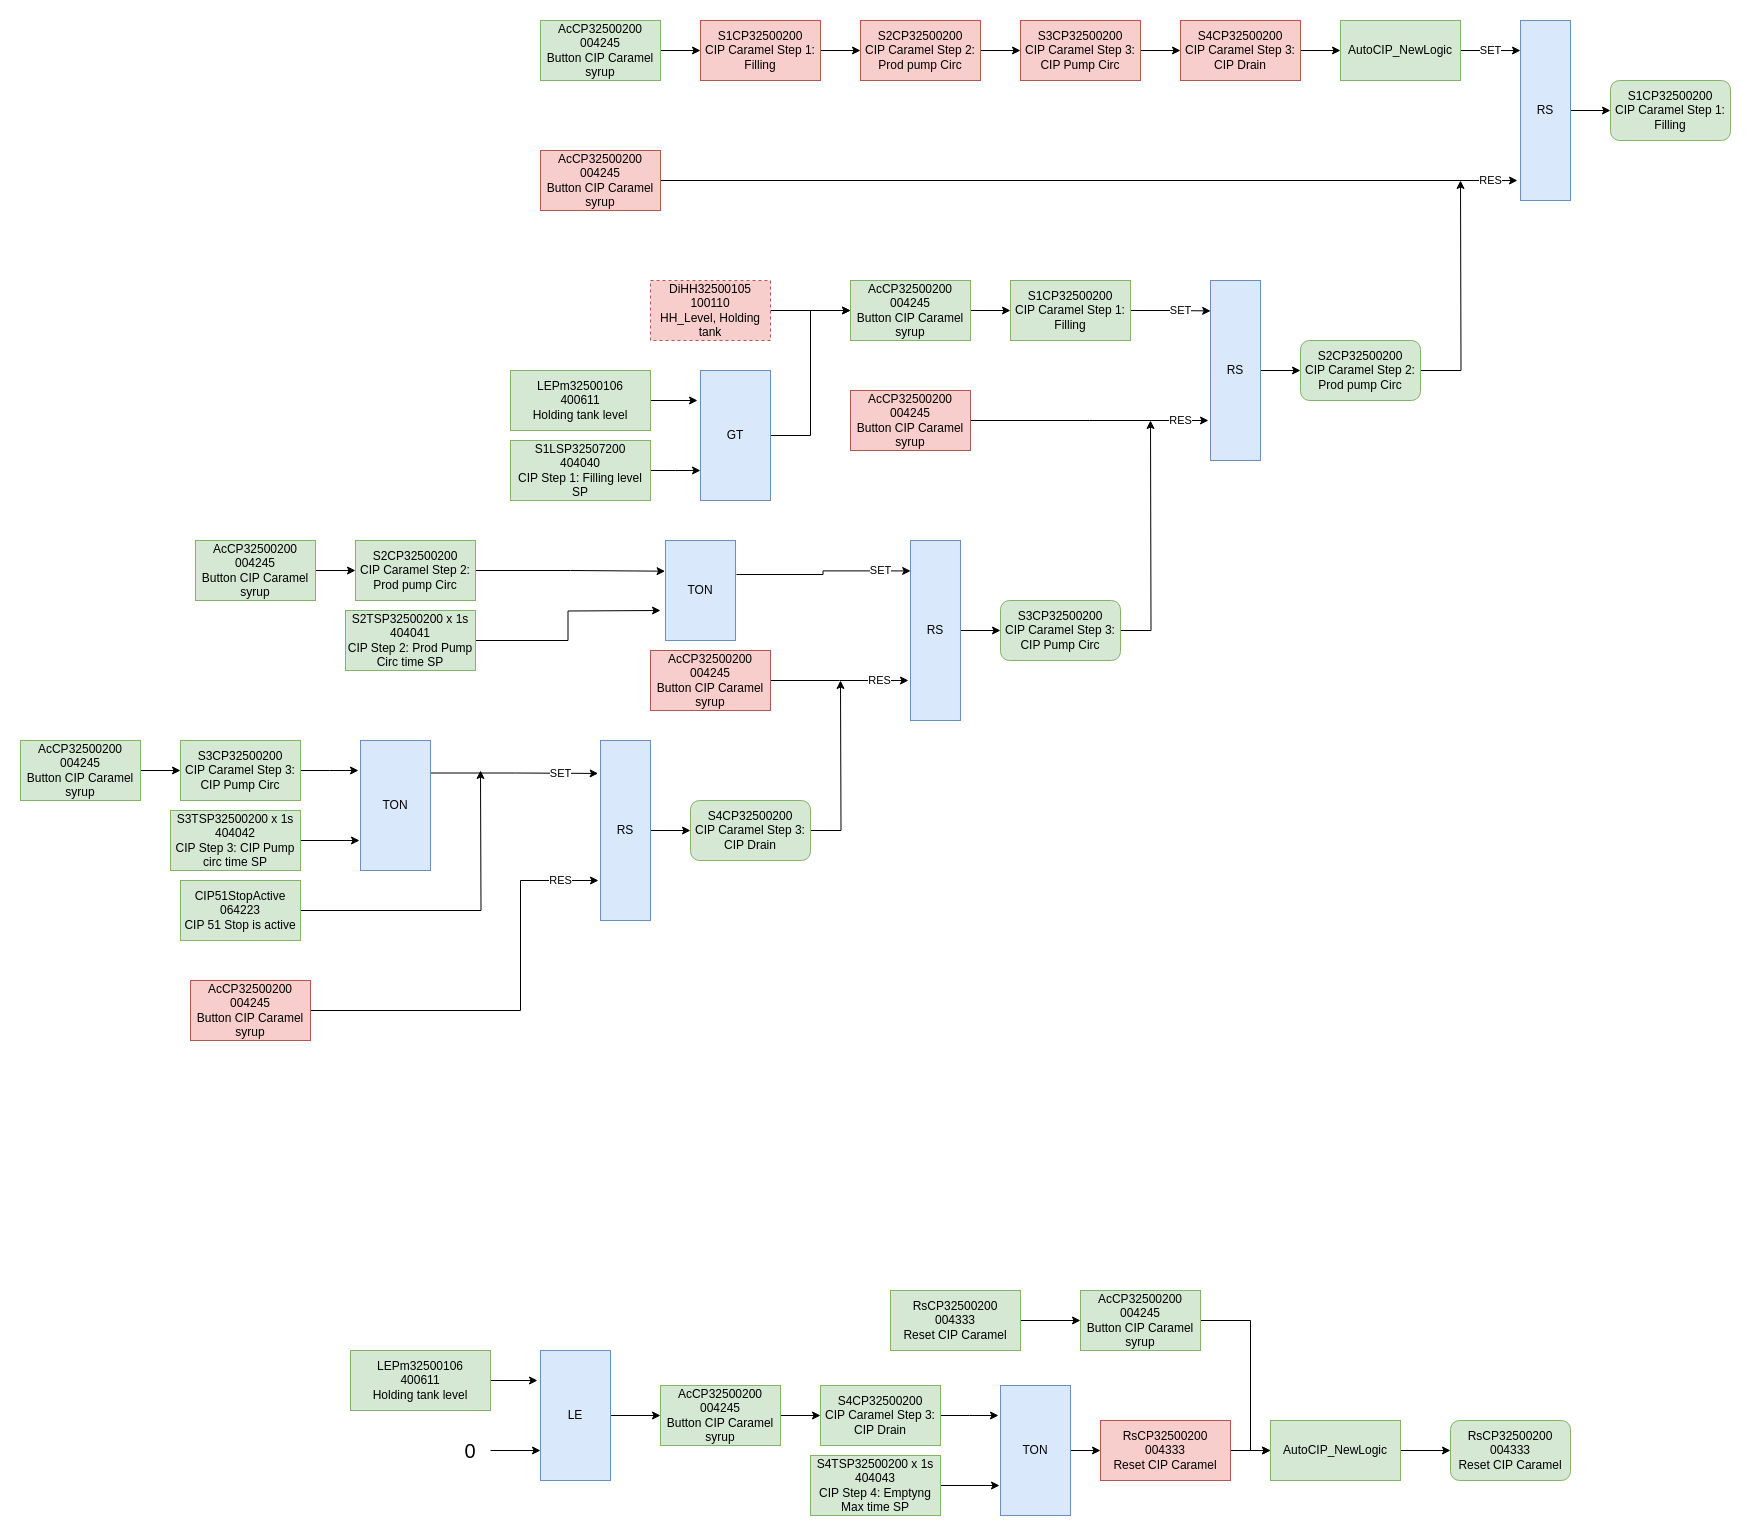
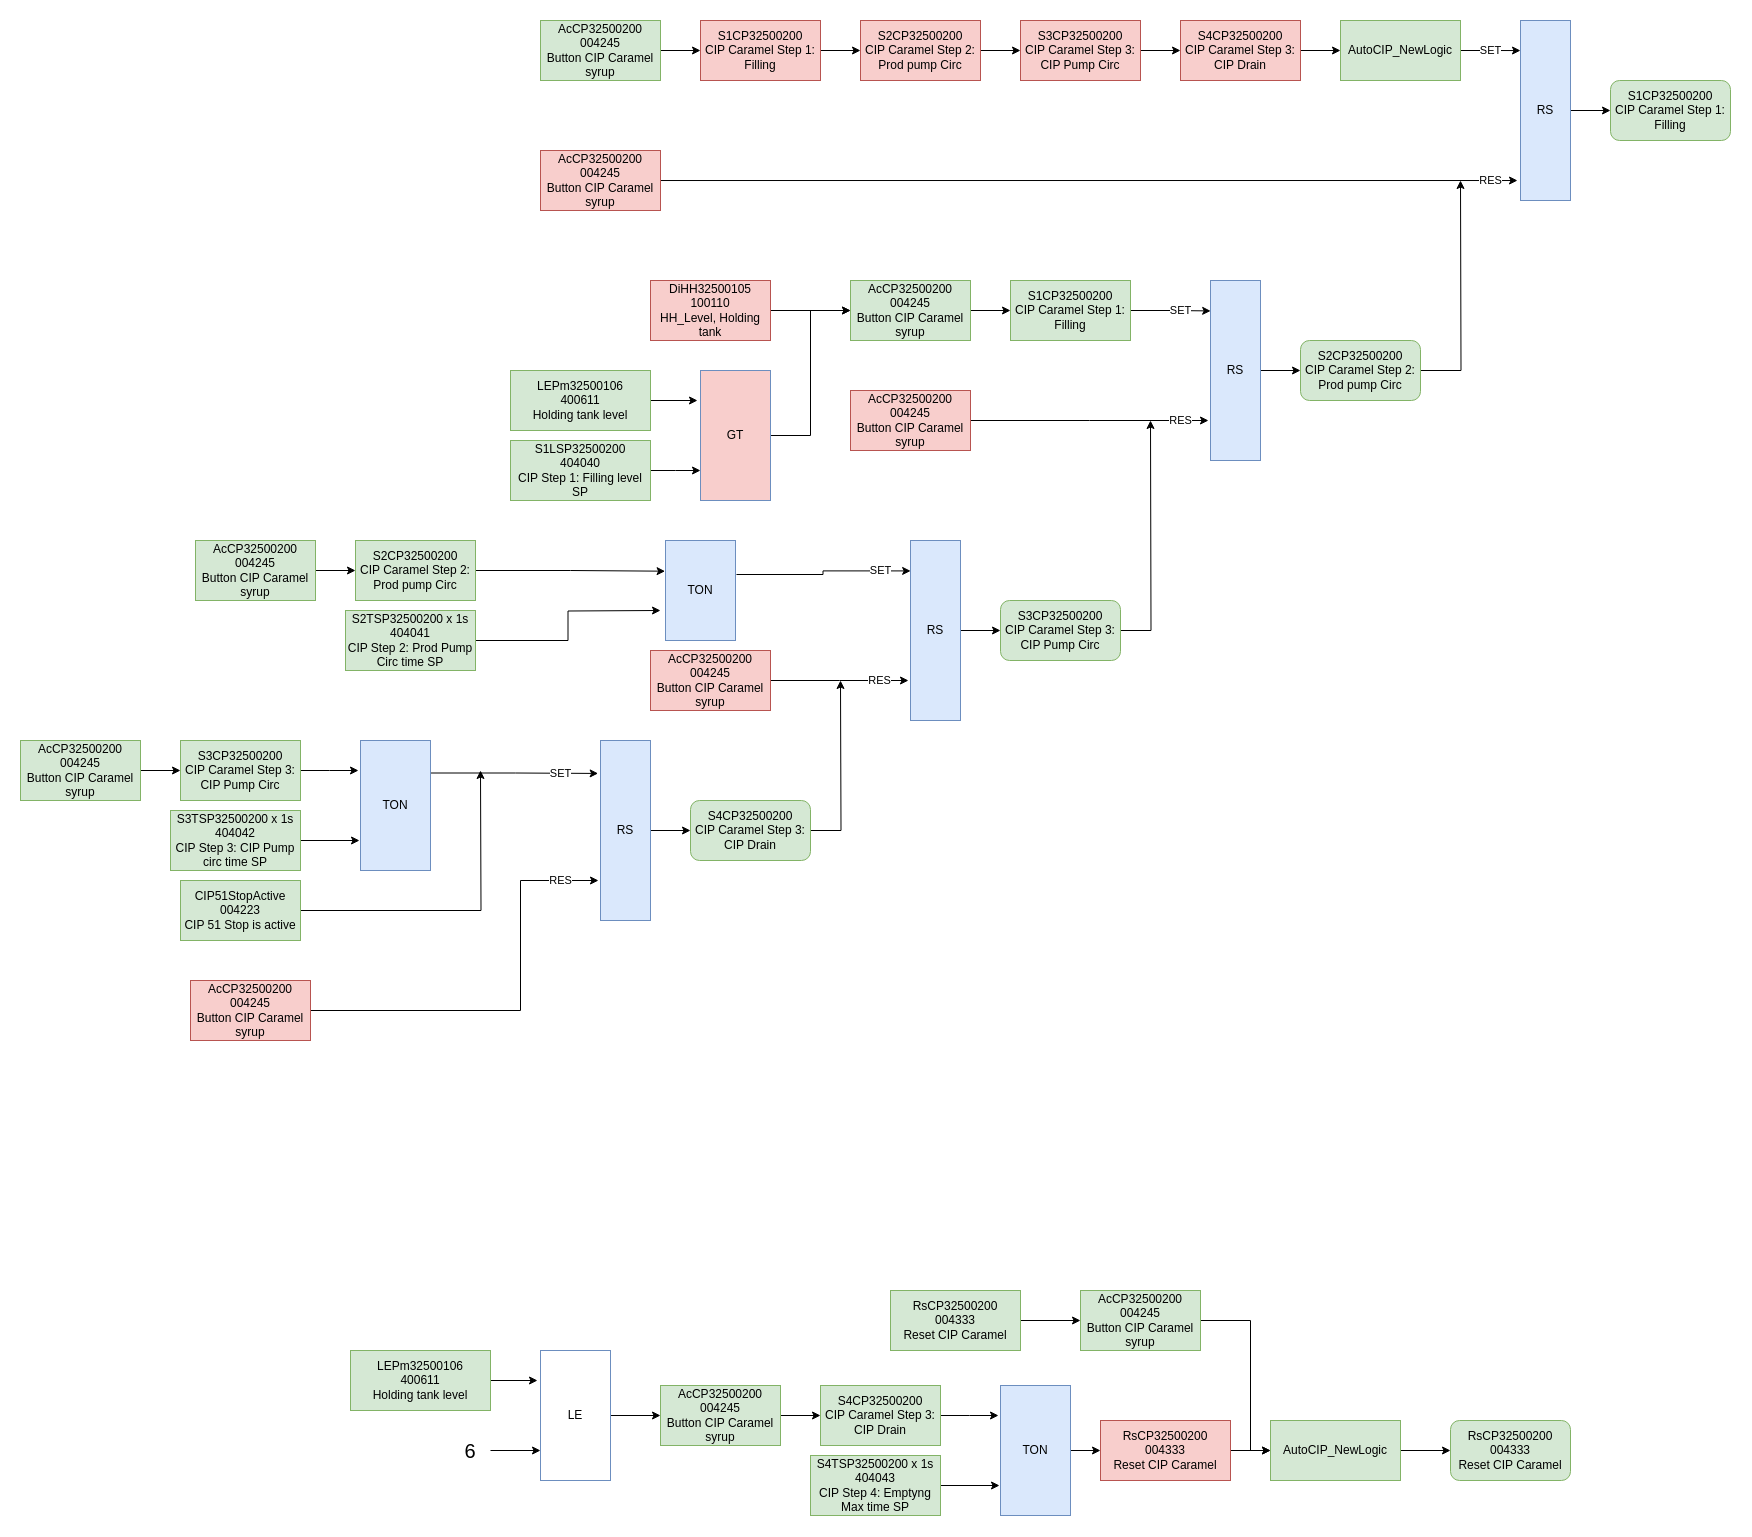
node "DiHH32500105 100110 HH_Level, Holding tank": style dashed -> solid
node "GT": fillcolor #dae8fc -> #f8cecc
node "S1LSP32507200 404040 CIP Step 1: Filling level SP": label "S1LSP32507200 404040 CIP Step 1: Filling level SP" -> "S1LSP32500200 404040 CIP Step 1: Filling level SP"
node "CIP51StopActive 064223 CIP 51 Stop is active": label "CIP51StopActive 064223 CIP 51 Stop is active" -> "CIP51StopActive 004223 CIP 51 Stop is active"
node "LE": fillcolor #dae8fc -> #ffffff
node "0": label "0" -> "6"
